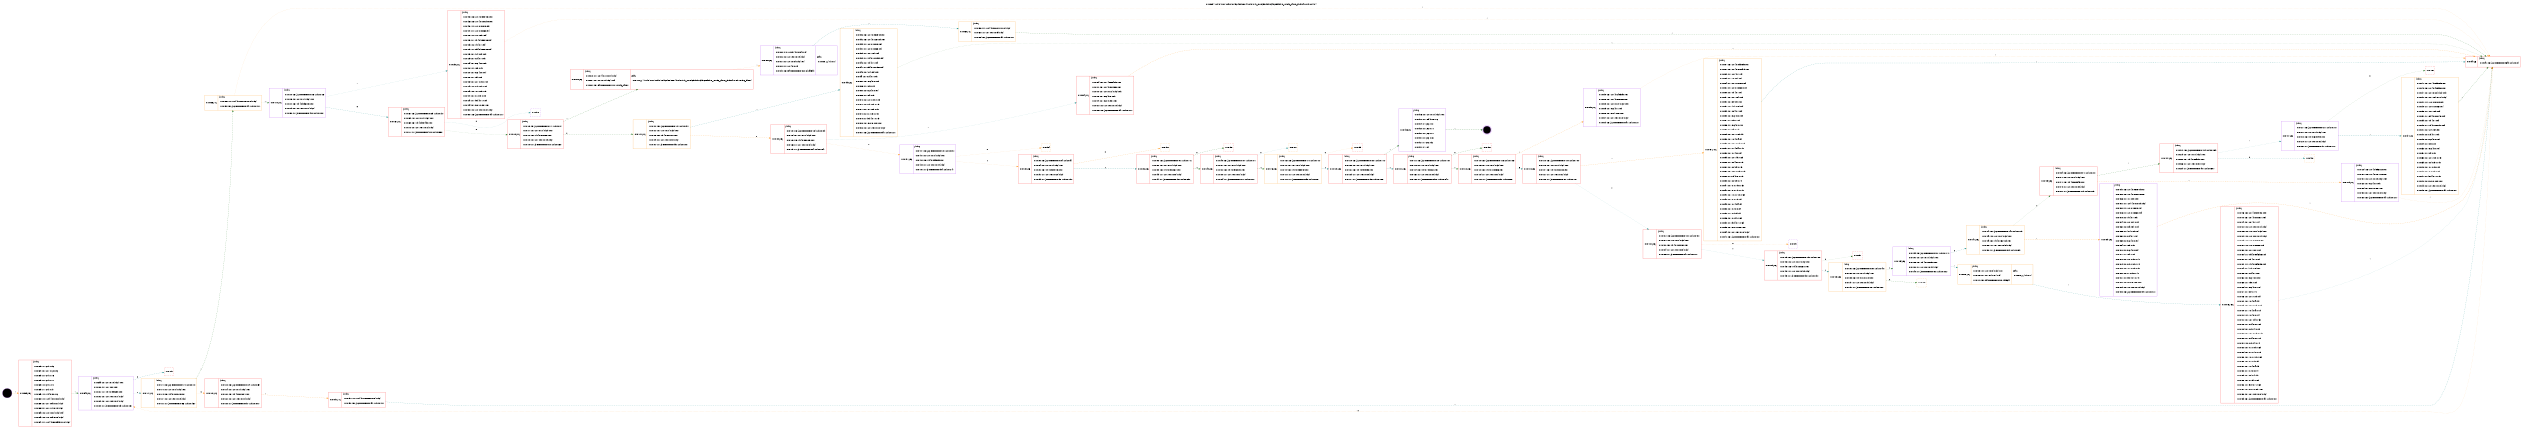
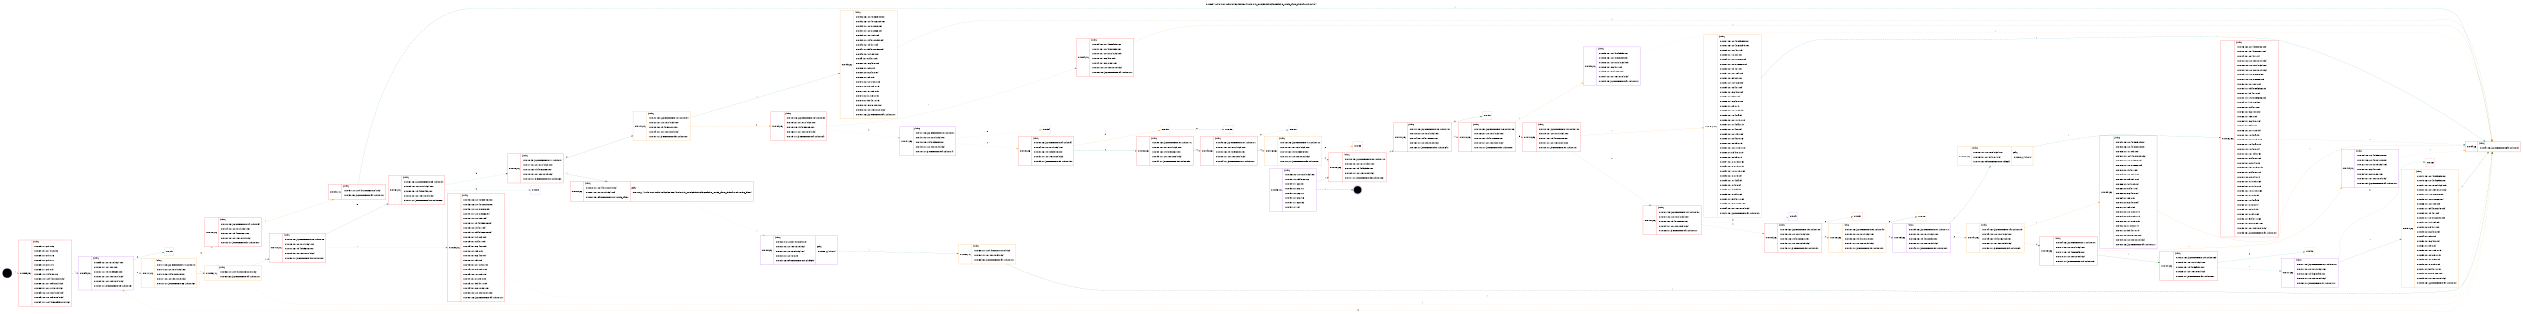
node "0x401640 [22]": color purple -> red
edge "0x40172e [25]" -> "0x401d75 [19]": reversed
edge "0x4016e3 [25]" -> "0x401baa": now "0x401d88" -> "0x401baa"
